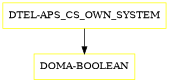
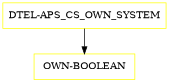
node "DOMA-BOOLEAN": label "DOMA-BOOLEAN" -> "OWN-BOOLEAN"
